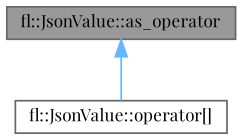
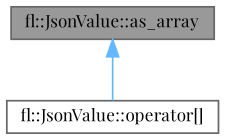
node "fl::JsonValue::as_operator": label "fl::JsonValue::as_operator" -> "fl::JsonValue::as_array"
